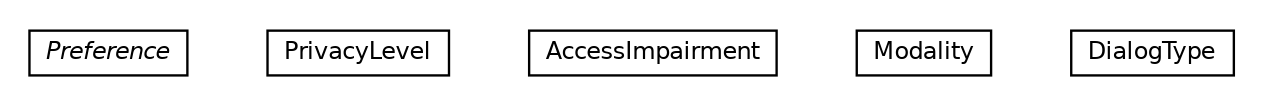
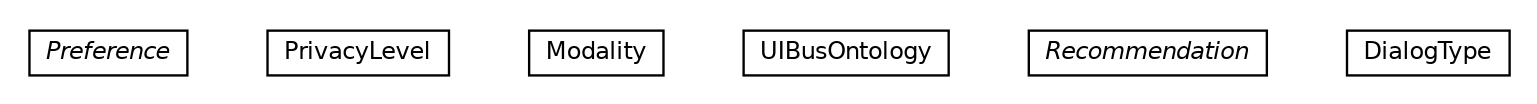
node "AccessImpairment": removed
node "UIBusOntology": added
node "Recommendation": added
